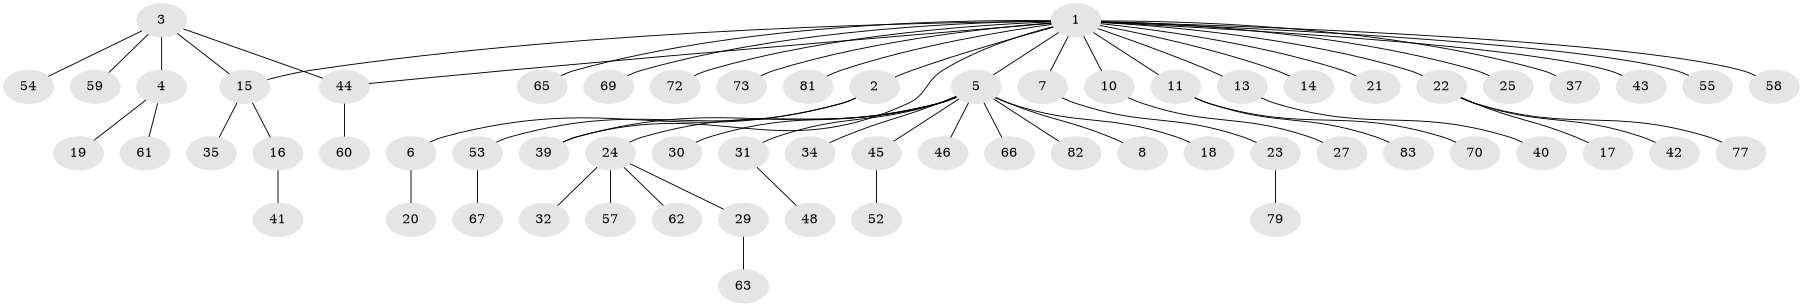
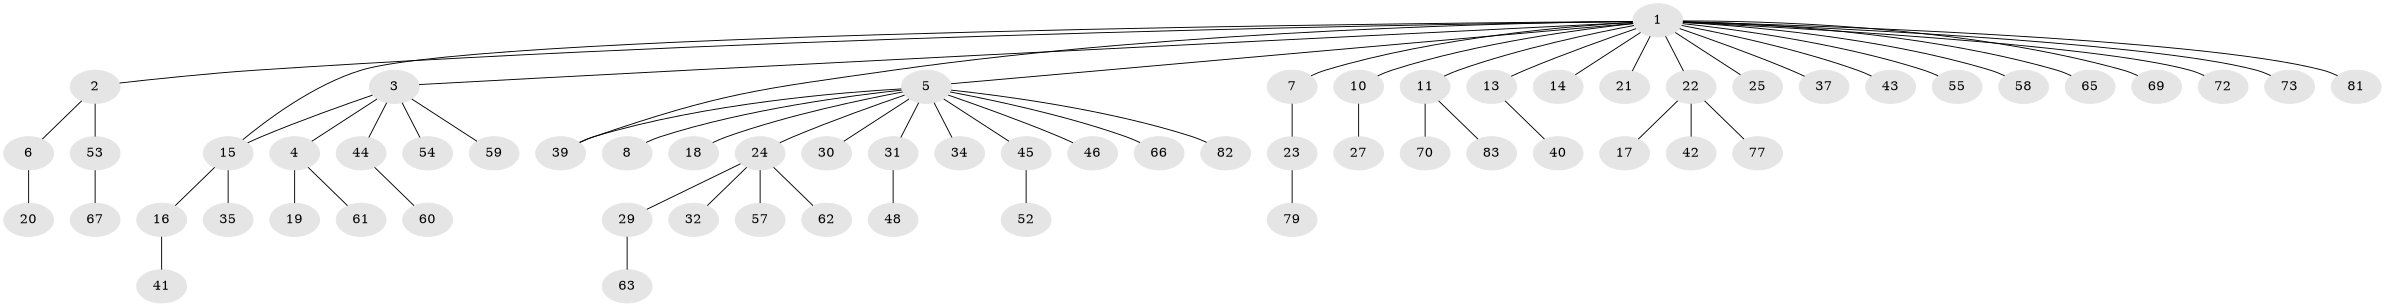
edge "1" -- "44": now "1" -- "3"
